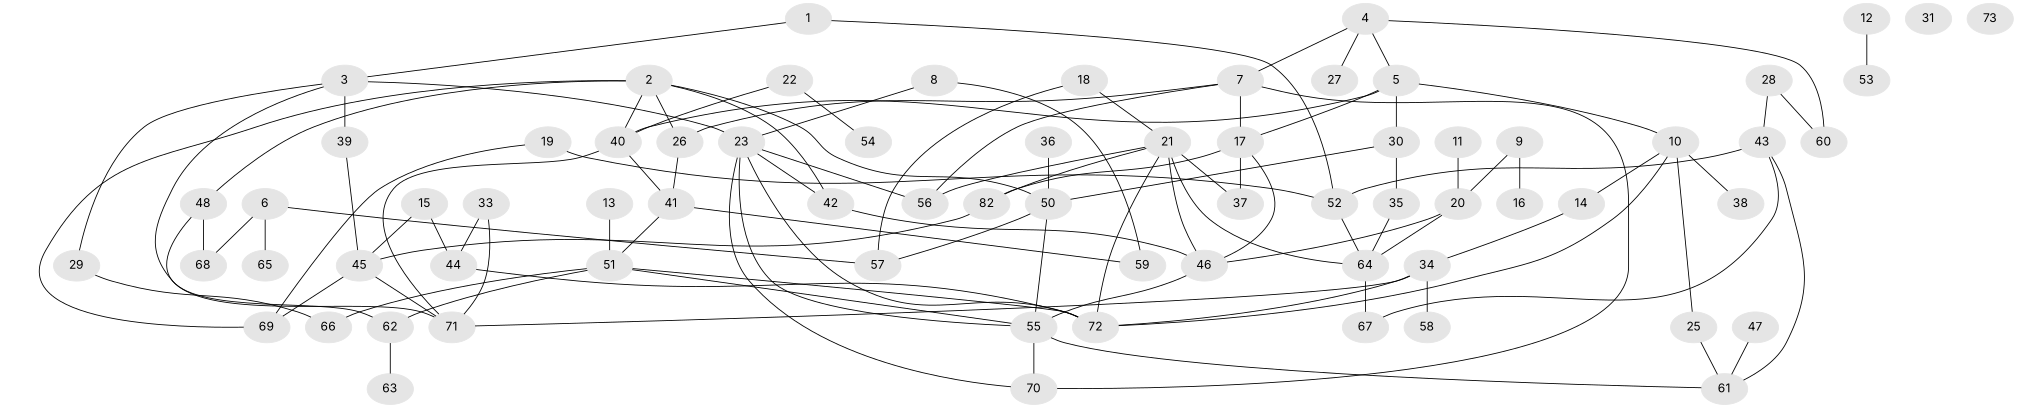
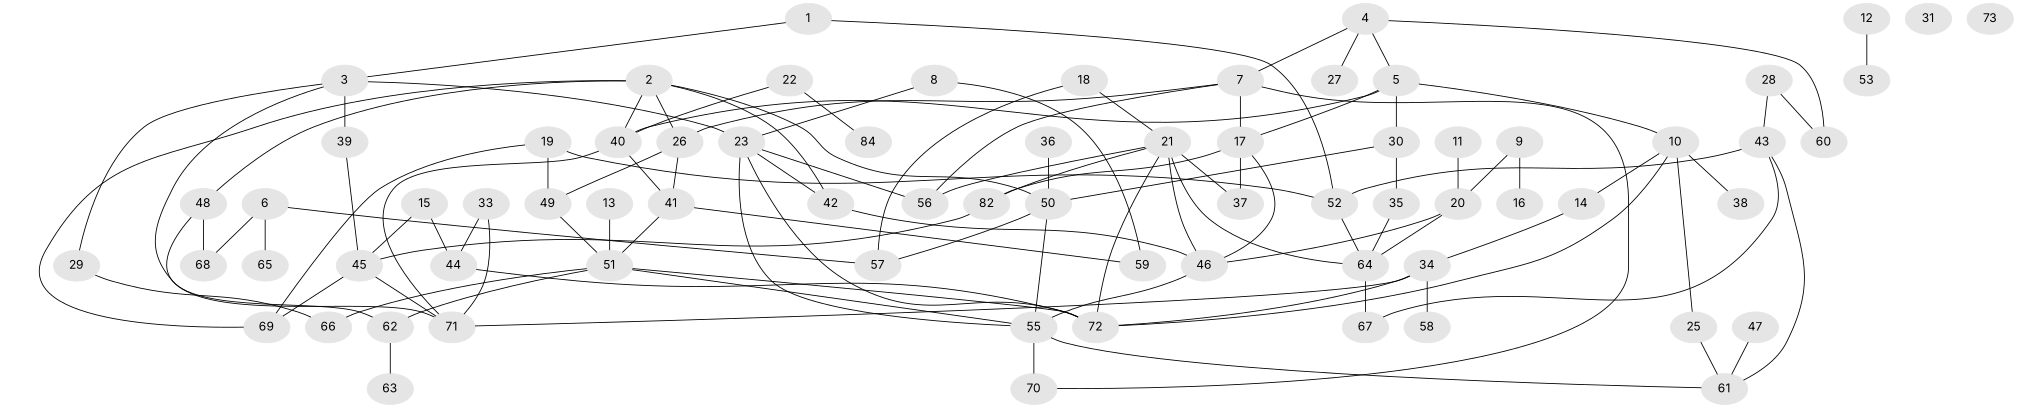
node "54": label "54" -> "84"
node "49": added
edge "23" -- "70": removed
